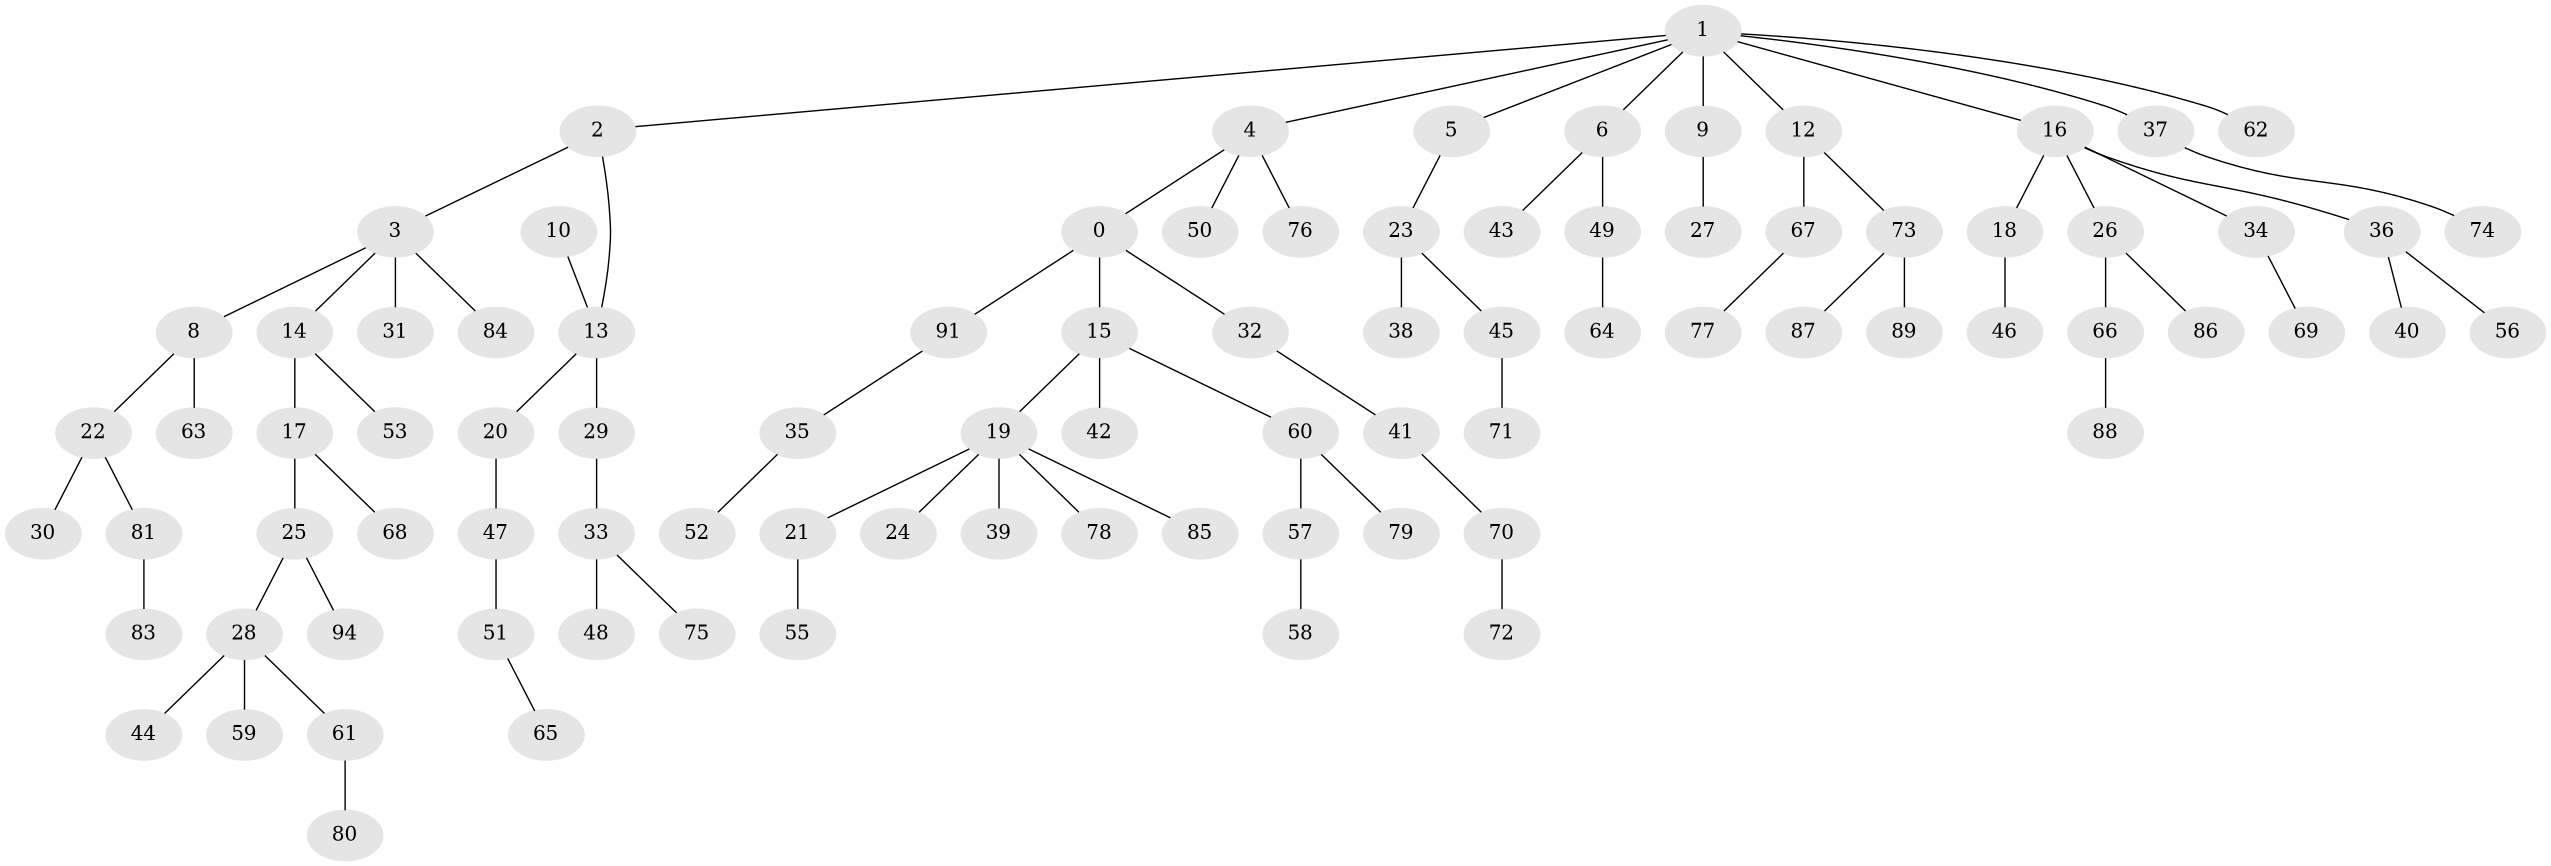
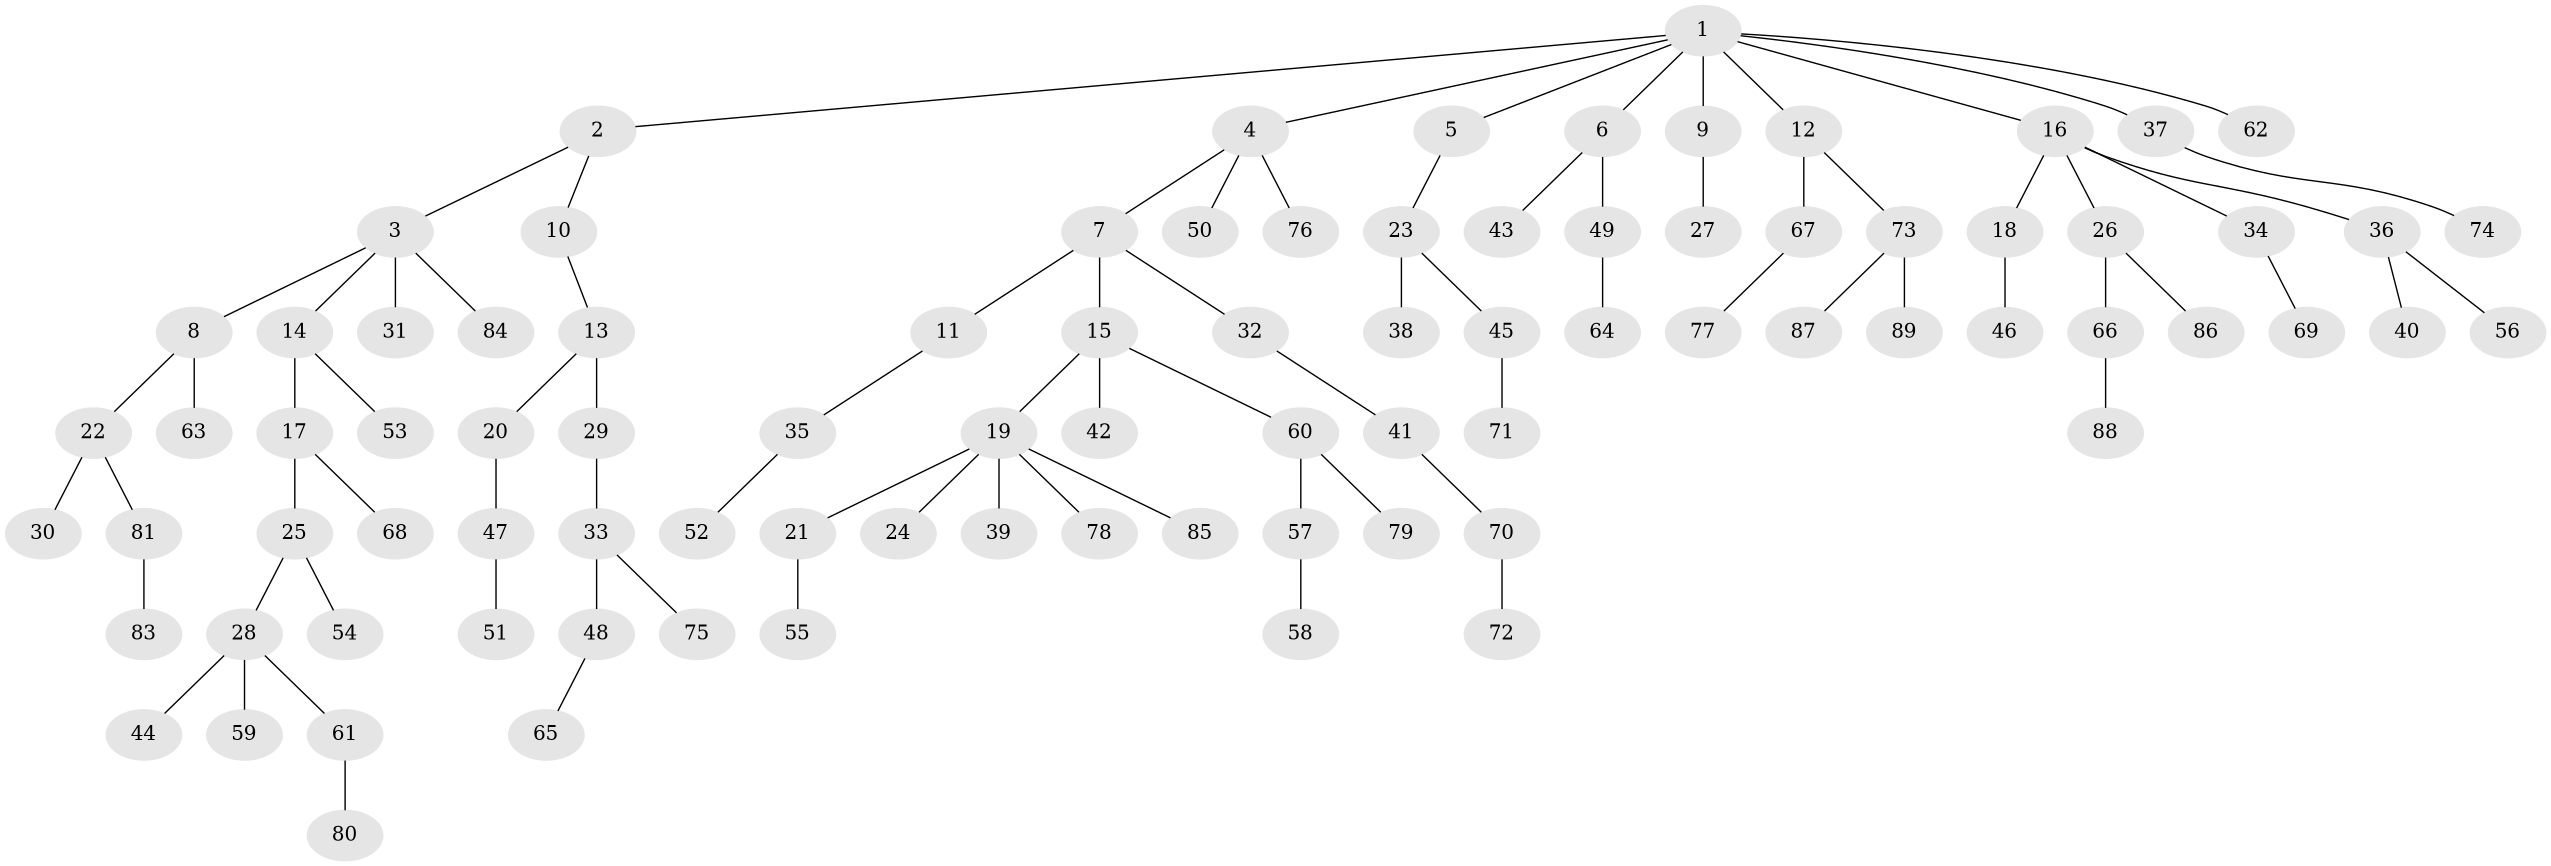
edge "2" -- "13": now "2" -- "10"
node "0": label "0" -> "7"
node "91": label "91" -> "11"
node "94": label "94" -> "54"
edge "51" -- "65": now "48" -- "65"
